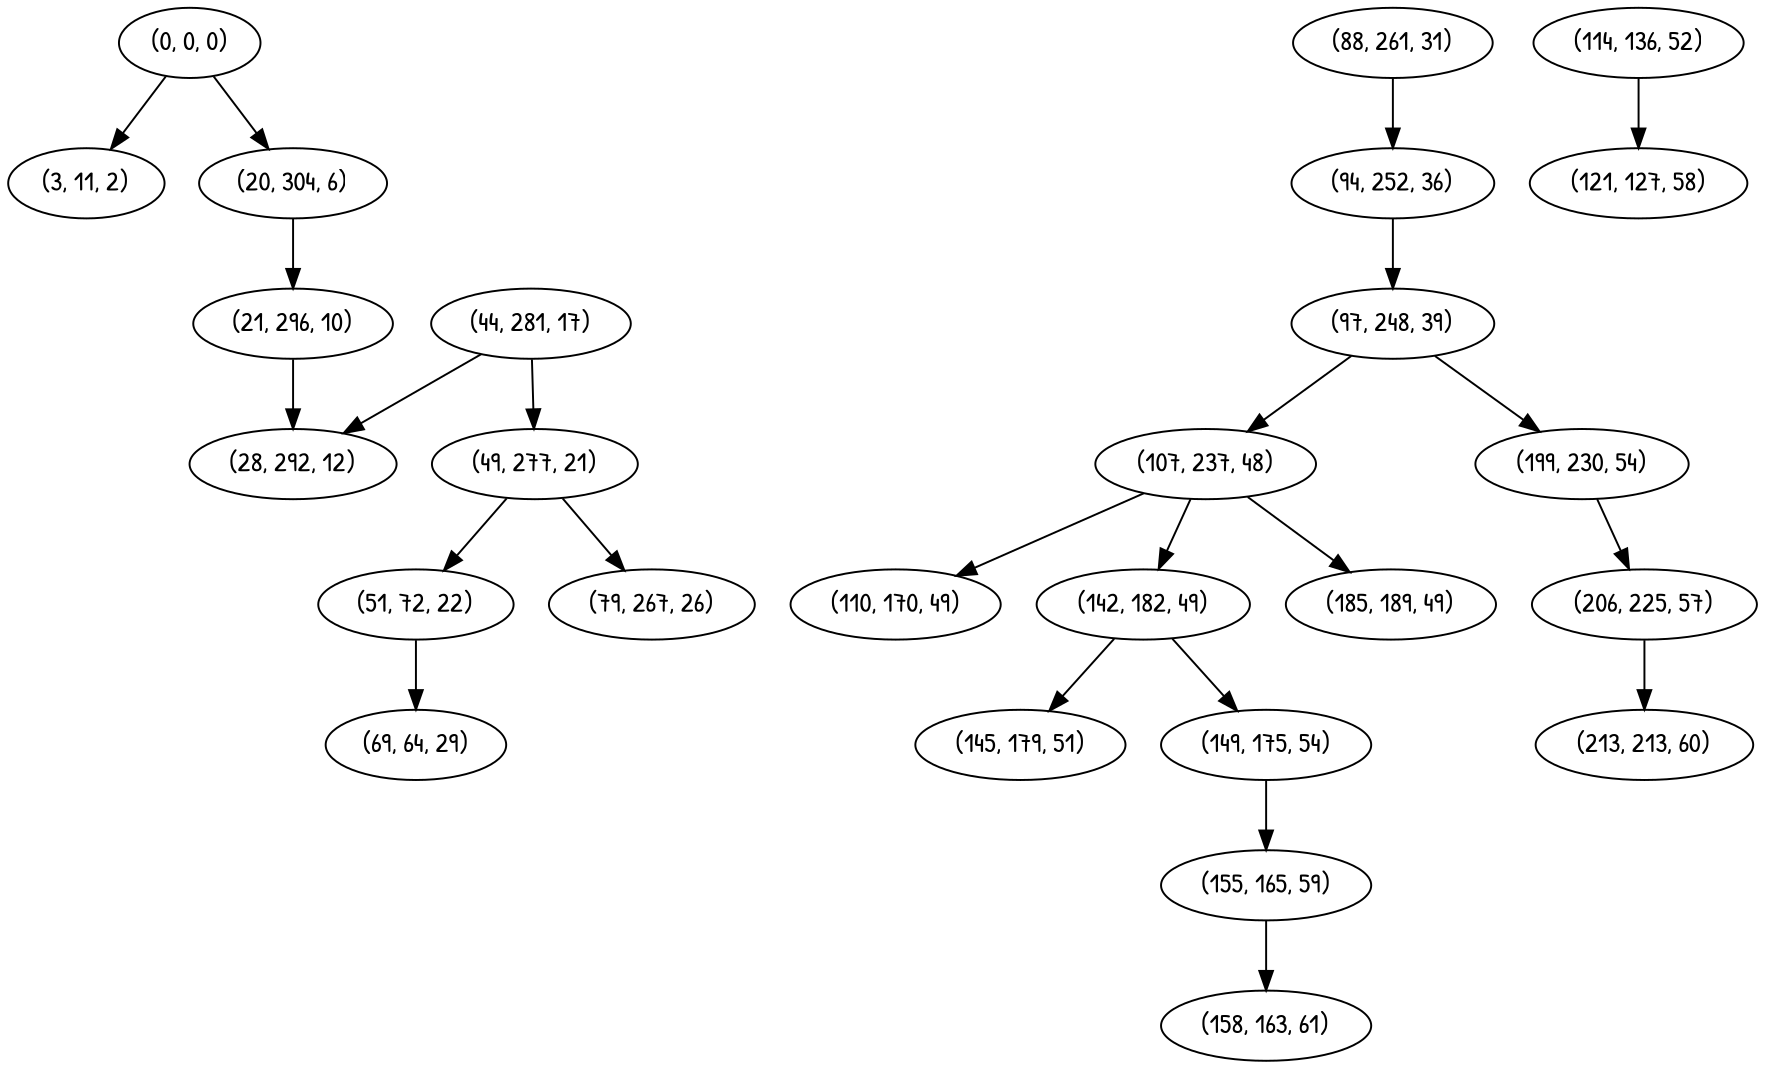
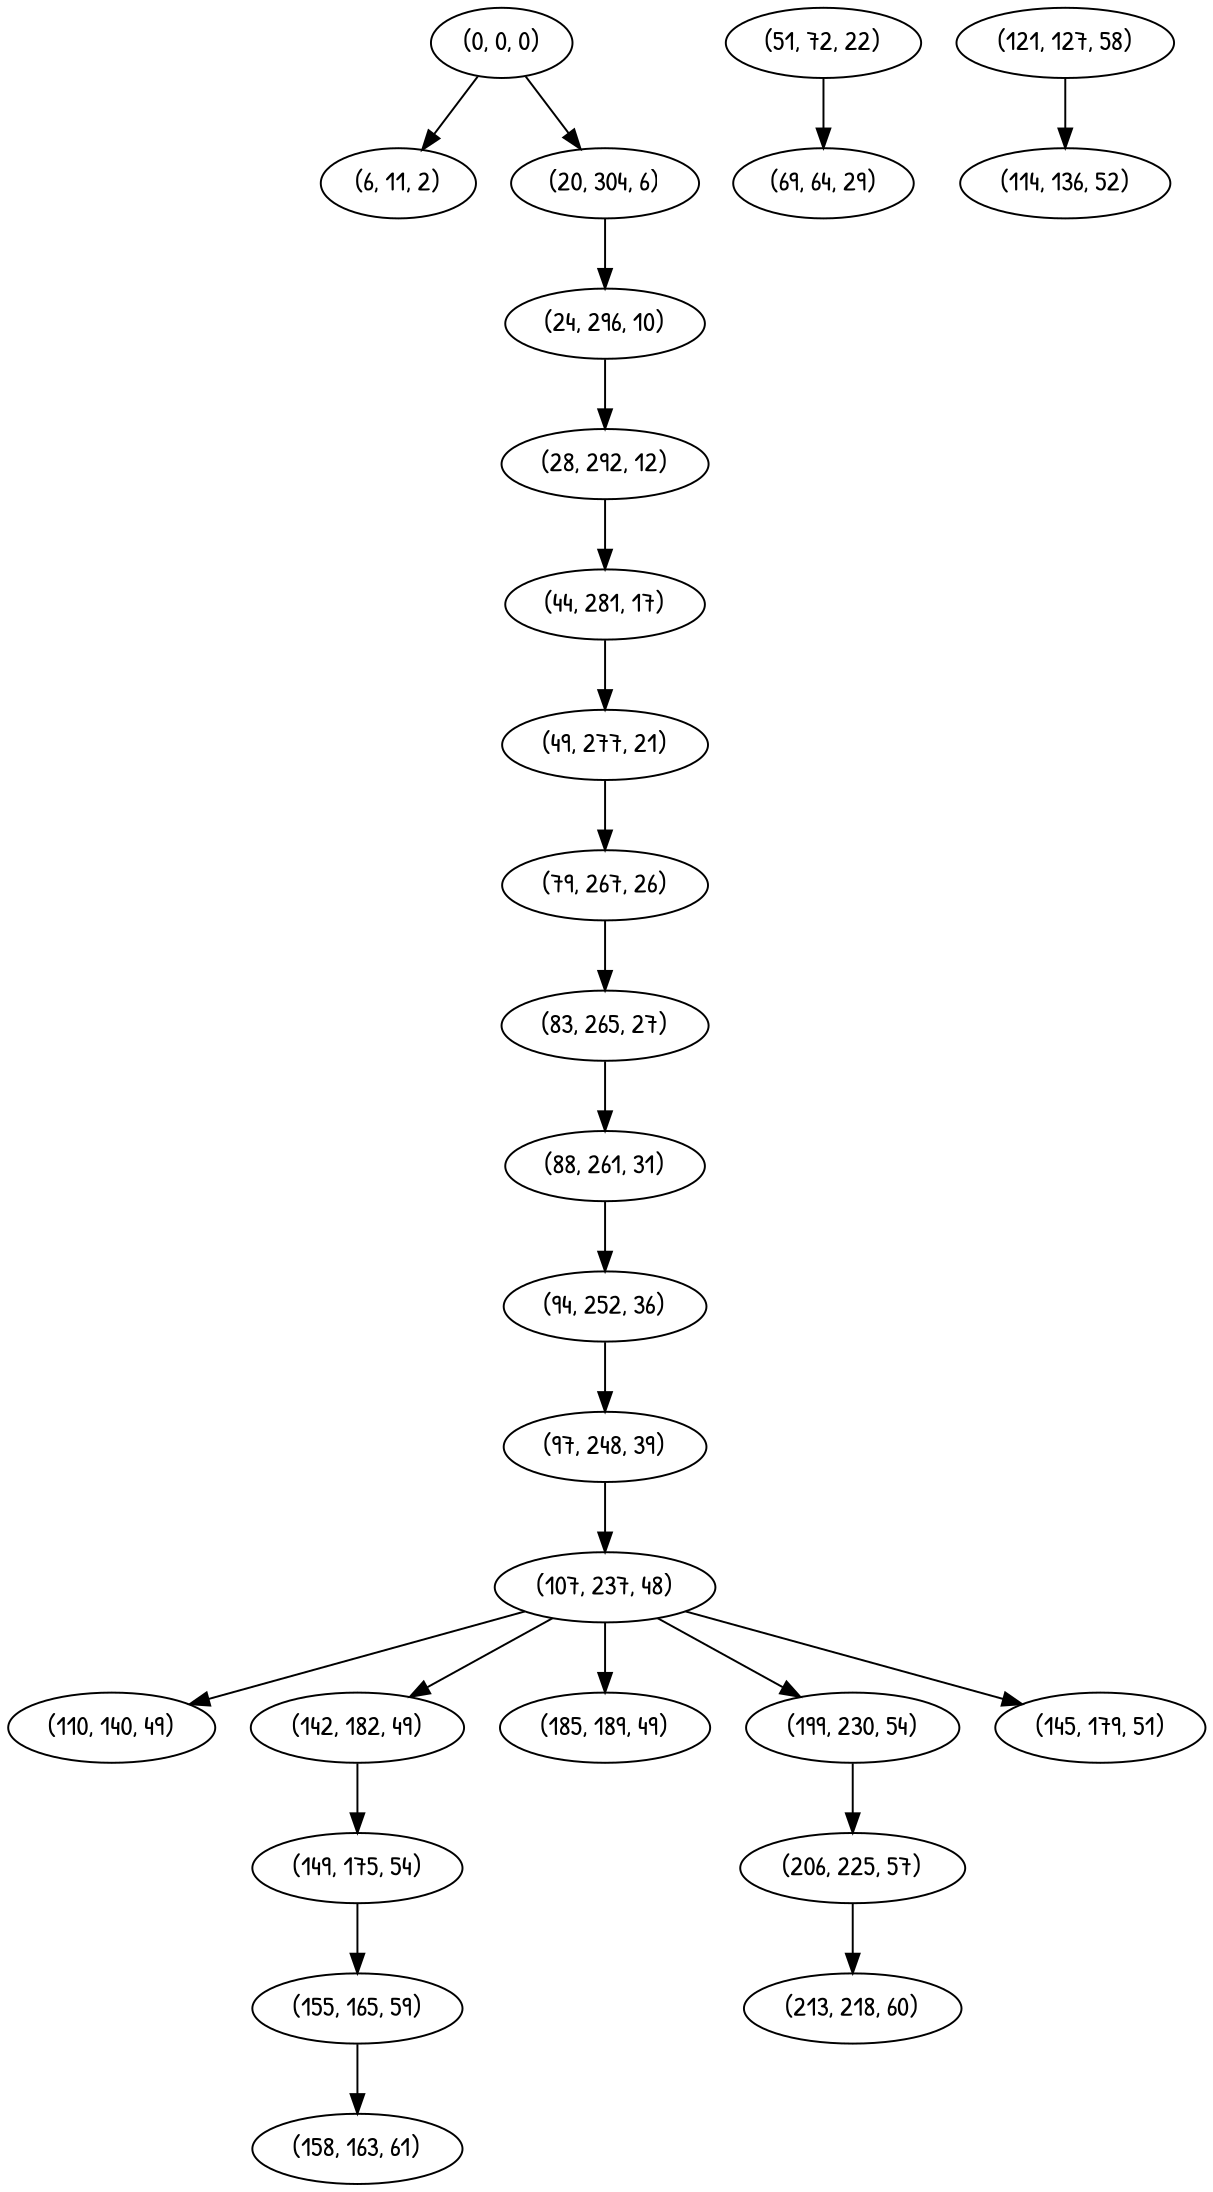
edge "(114, 136, 52)" -> "(121, 127, 58)": reversed
node "(3, 11, 2)": label "(3, 11, 2)" -> "(6, 11, 2)"
node "(21, 296, 10)": label "(21, 296, 10)" -> "(24, 296, 10)"
edge "(97, 248, 39)" -> "(199, 230, 54)": now "(107, 237, 48)" -> "(199, 230, 54)"
edge "(44, 281, 17)" -> "(28, 292, 12)": reversed
edge "(49, 277, 21)" -> "(51, 72, 22)": removed
node "(110, 170, 49)": label "(110, 170, 49)" -> "(110, 140, 49)"
edge "(142, 182, 49)" -> "(145, 179, 51)": now "(107, 237, 48)" -> "(145, 179, 51)"
node "(213, 213, 60)": label "(213, 213, 60)" -> "(213, 218, 60)"
node "(83, 265, 27)": added
